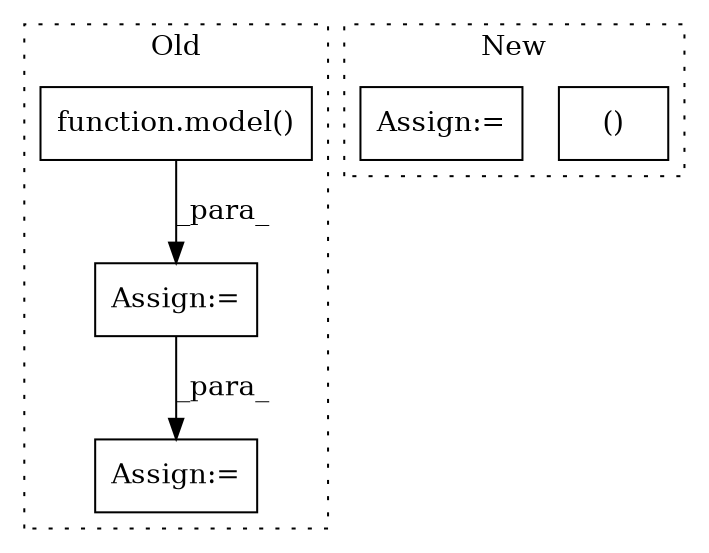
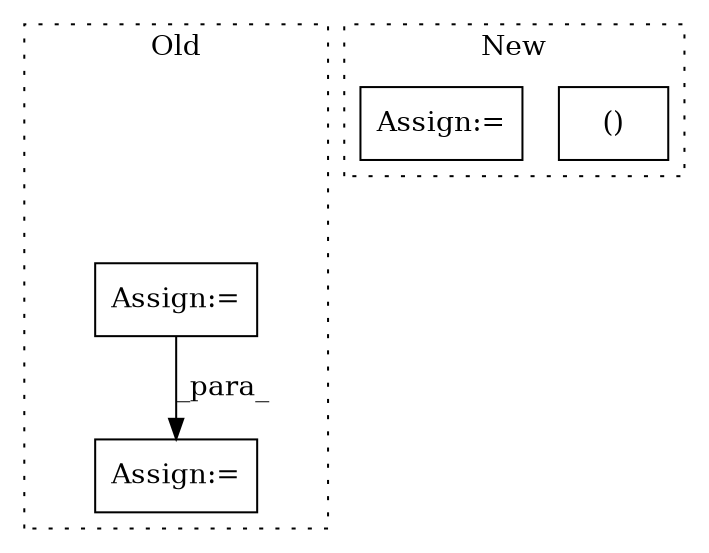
node "function.model()": removed
